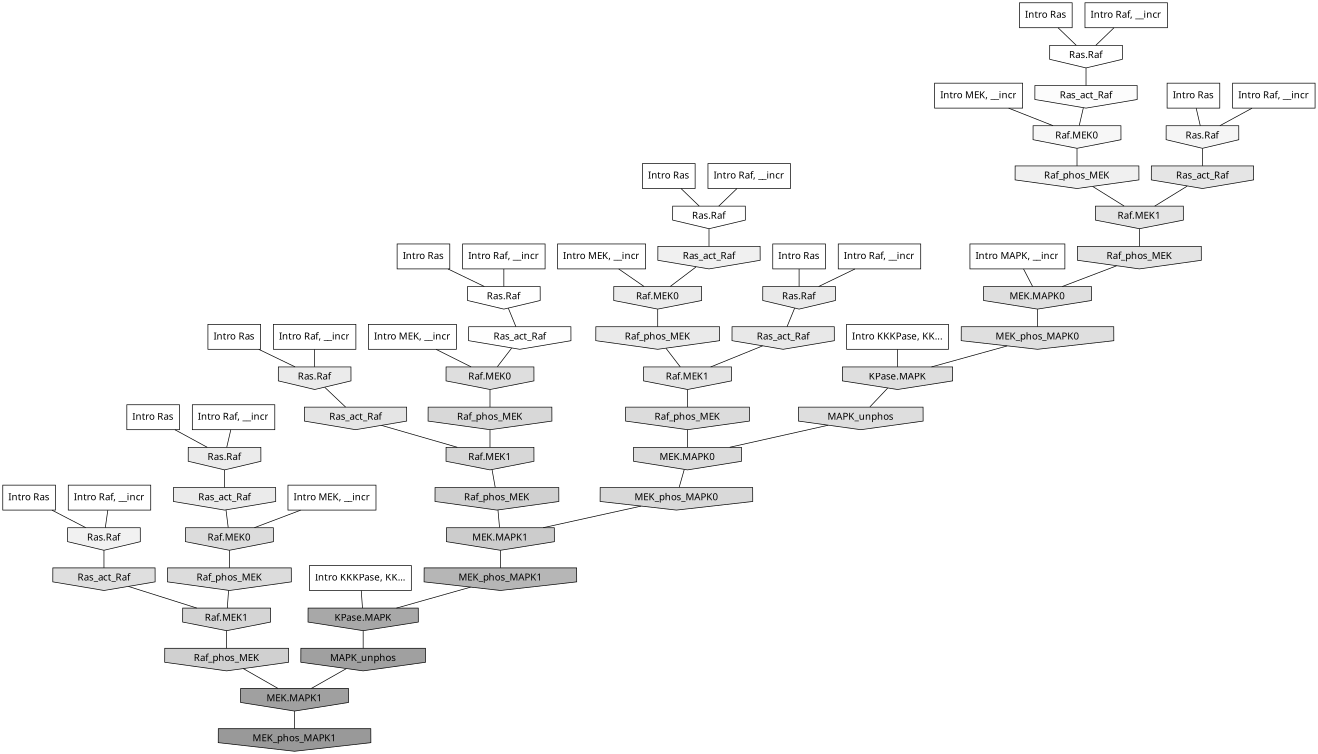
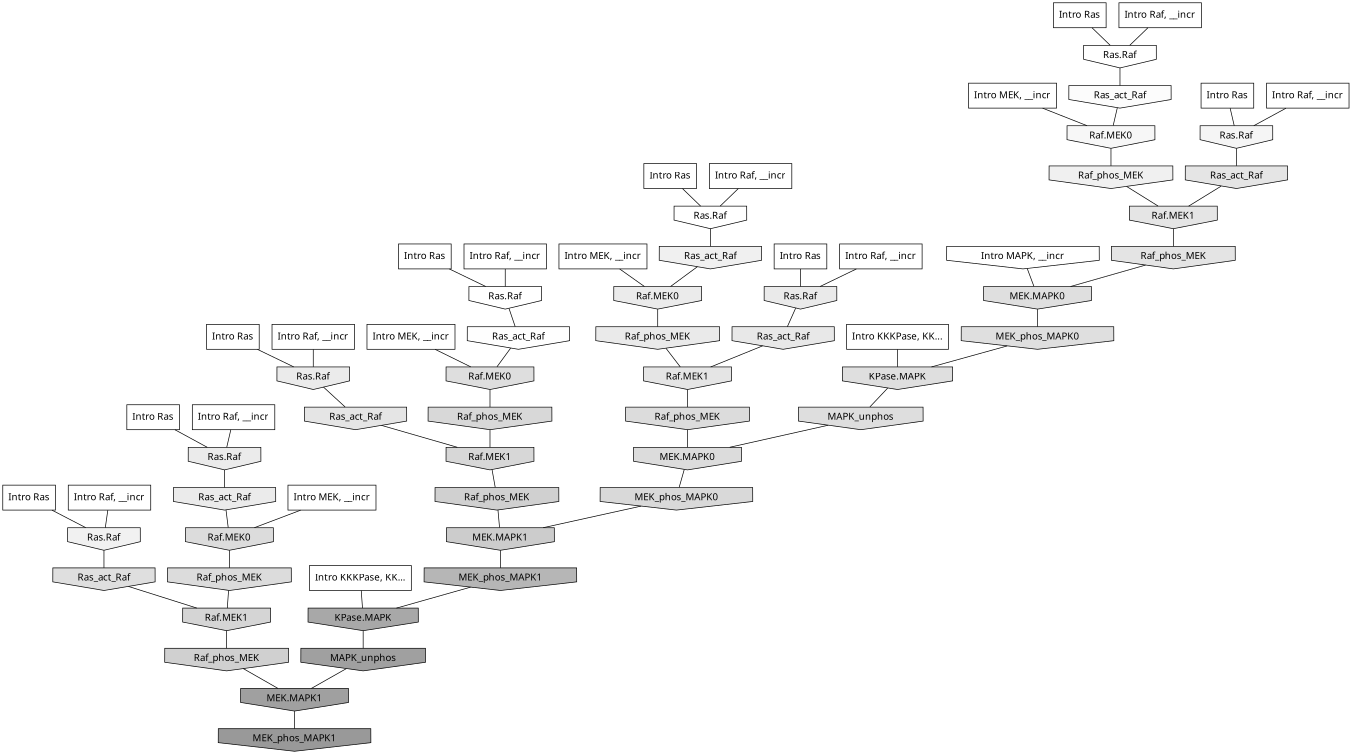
node "Intro MAPK, __incr": shape box -> invhouse
